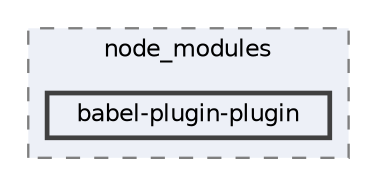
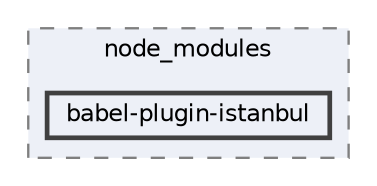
node "babel-plugin-plugin": label "babel-plugin-plugin" -> "babel-plugin-istanbul"
